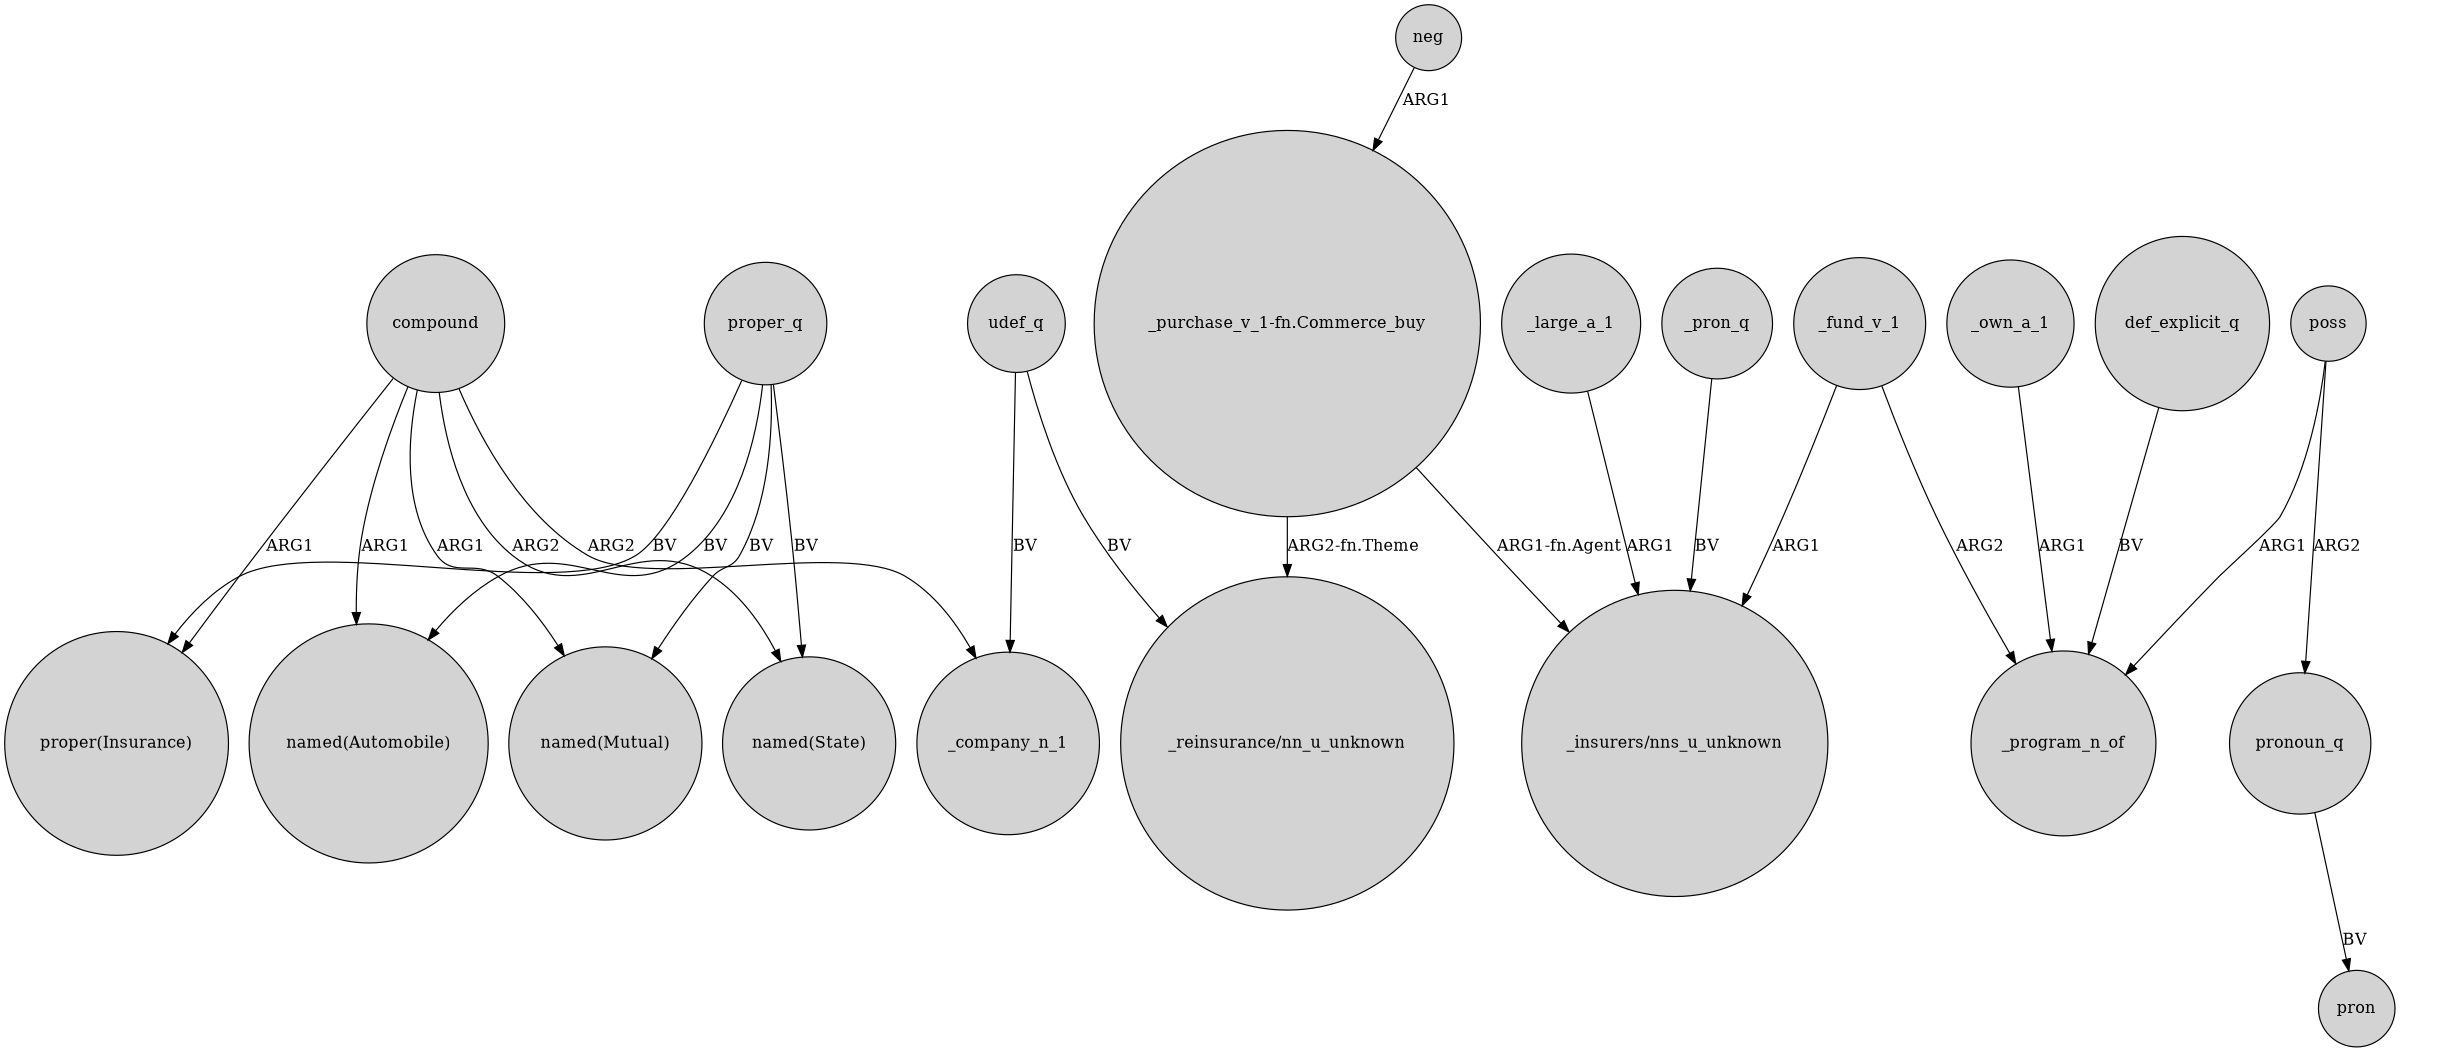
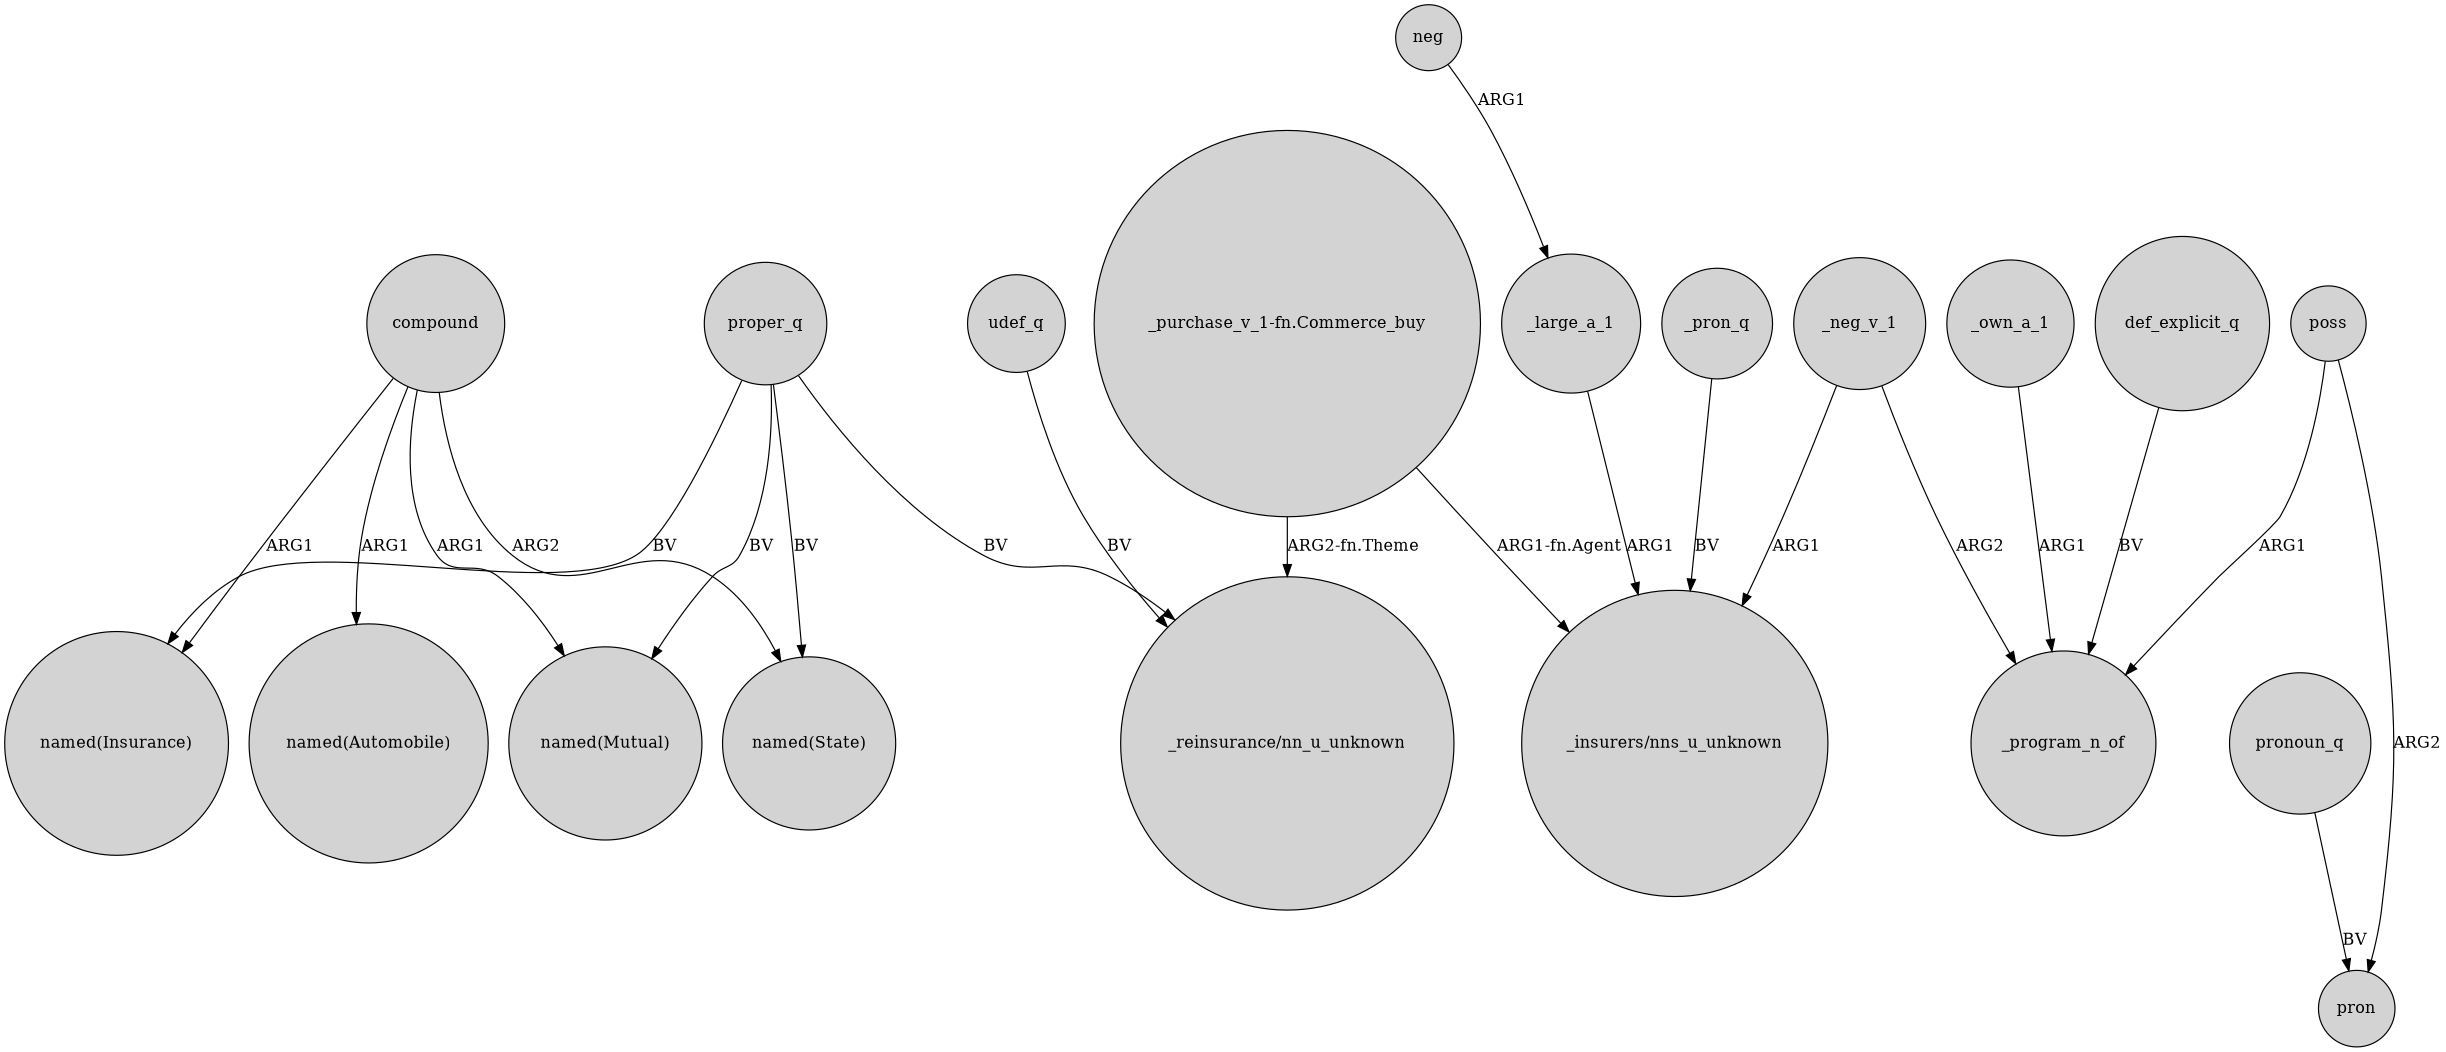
edge "neg" -> "_purchase_v_1-fn.Commerce_buy": now "neg" -> "_large_a_1"
node "_fund_v_1": label "_fund_v_1" -> "_neg_v_1"
edge "poss" -> "pronoun_q": now "poss" -> "pron"
edge "proper_q" -> "named(Automobile)": now "proper_q" -> "_reinsurance/nn_u_unknown"
node "proper(Insurance)": label "proper(Insurance)" -> "named(Insurance)"
node "_company_n_1": removed
